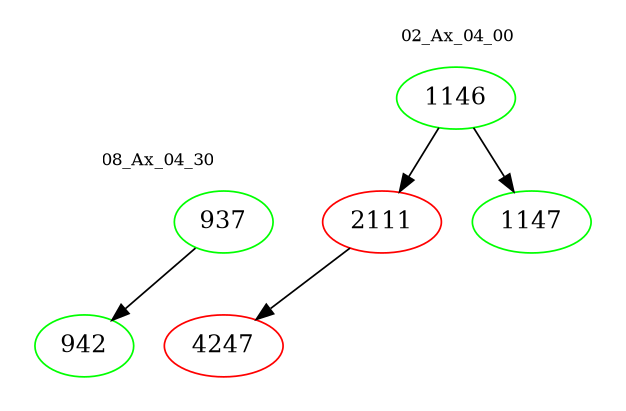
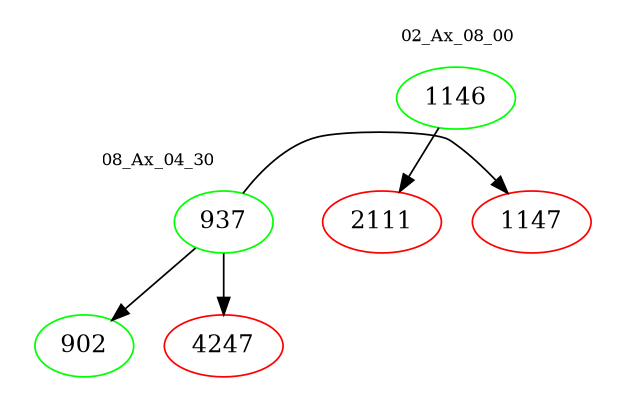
cluster "02_Ax_04_00": label "02_Ax_04_00" -> "02_Ax_08_00"
edge "1146" -> "1147": now "937" -> "1147"
node "1147": color green -> red
edge "2111" -> "4247": now "937" -> "4247"
node "942": label "942" -> "902"
